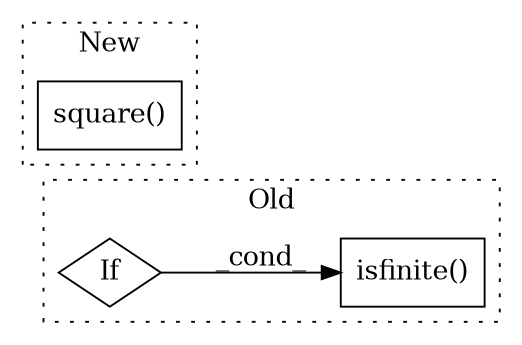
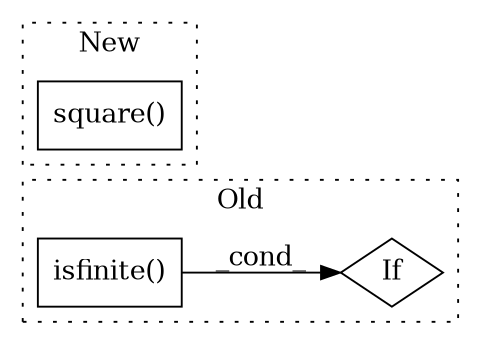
edge "If" -> "isfinite()": reversed
